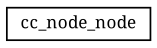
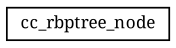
node "cc_node_node": label "cc_node_node" -> "cc_rbptree_node"
